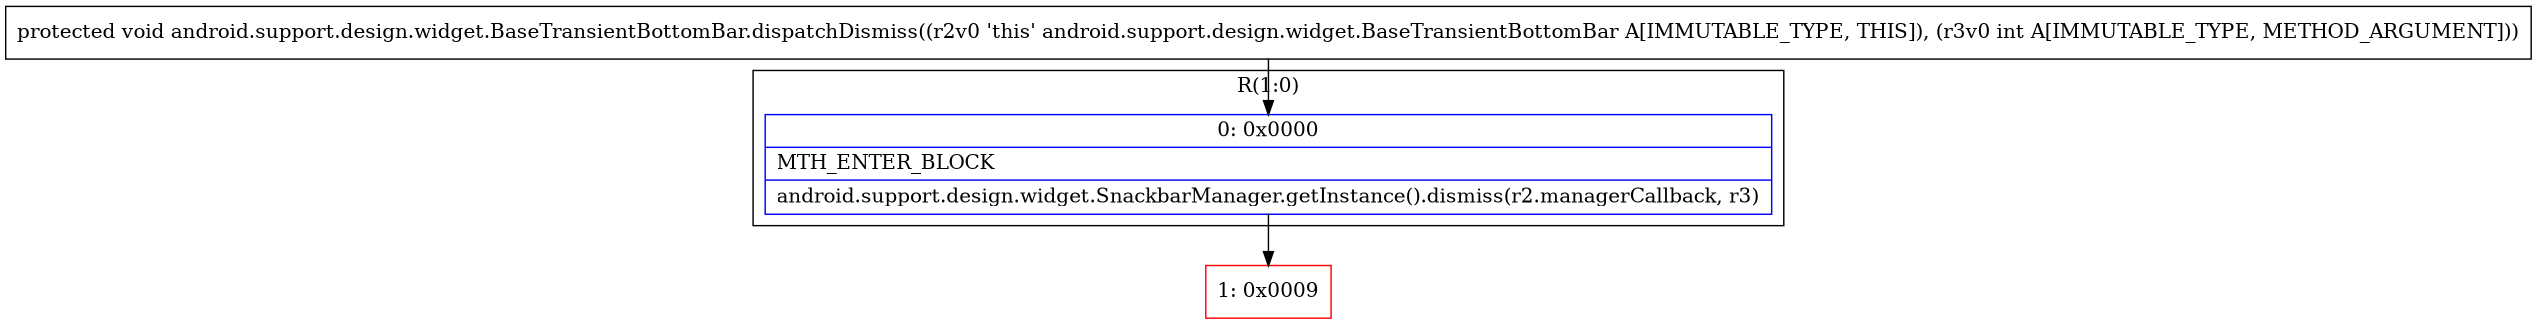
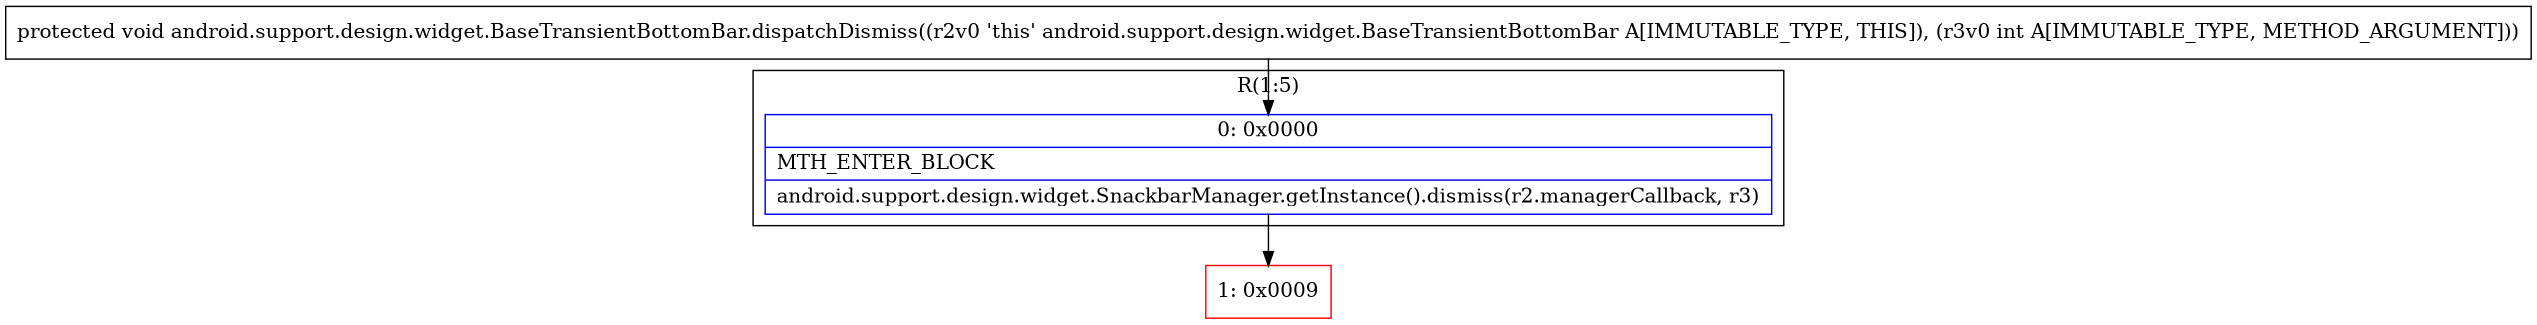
cluster "R(1:0)": label "R(1:0)" -> "R(1:5)"
